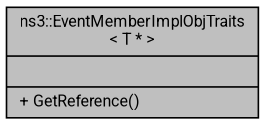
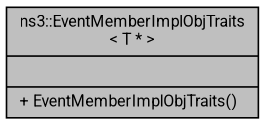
node "ns3::EventMemberImplObjTraits": text "+ GetReference()" -> "+ EventMemberImplObjTraits()"
